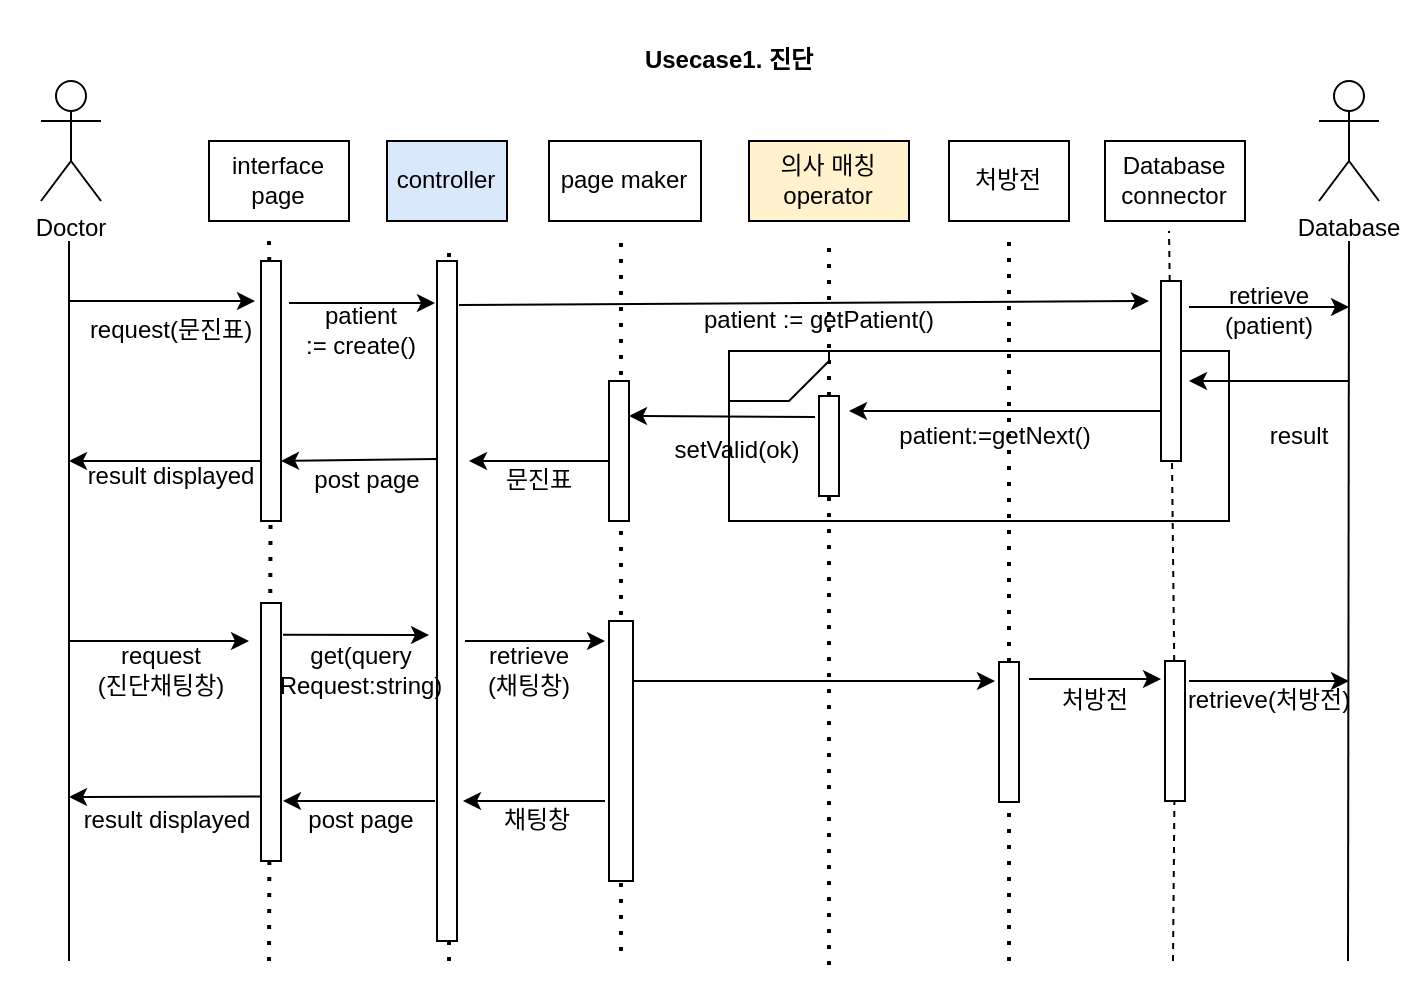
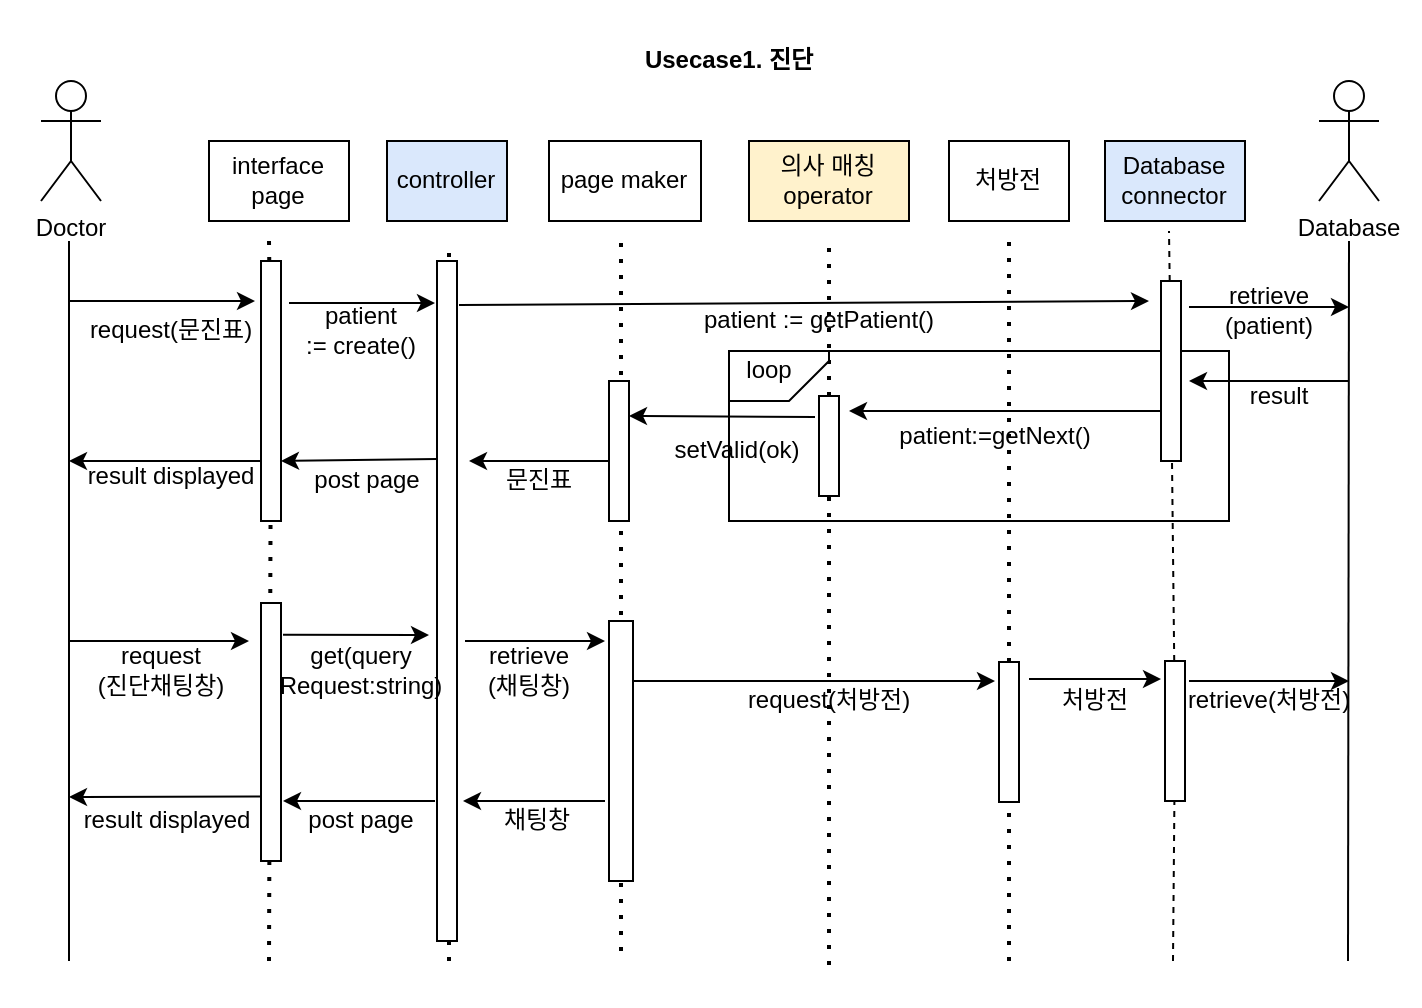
node "Database connector": fillcolor #ffffff -> #dae8fc
node "loop": added
node "result": moved (1299, 436) -> (1279, 396)
node "request(처방전)": added
